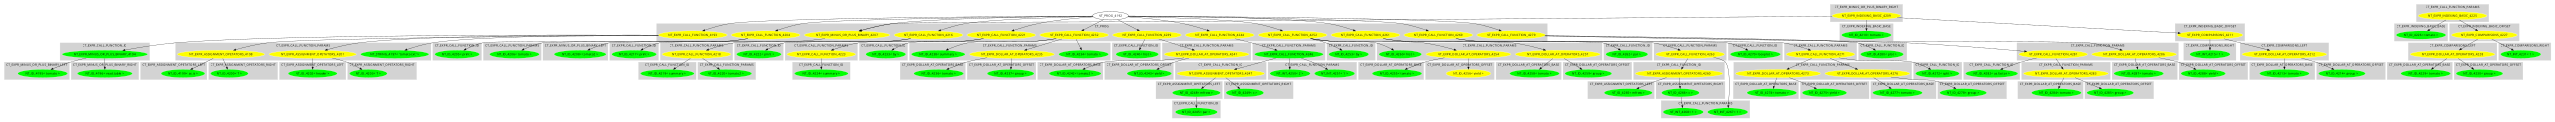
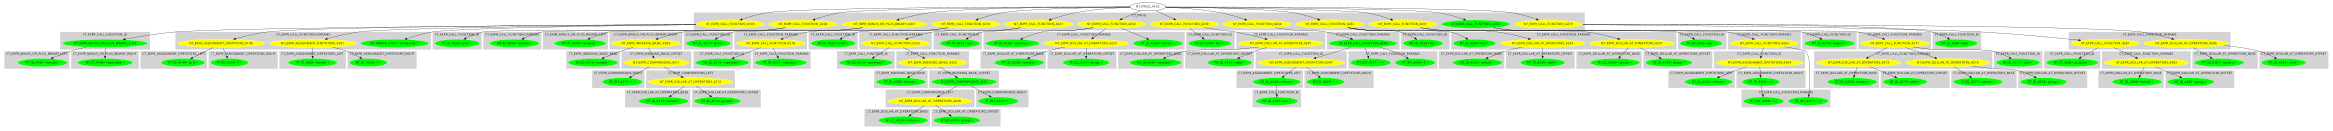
edge "NT_EXPR_INDEXING_BASIC_4209" -> "NT_EXPR_MINUS_OR_PLUS_BINARY_4207": reversed
node "NT_EXPR_CALL_FUNCTION_4269": fillcolor yellow -> green
node "NT_EXPR_COMPARISONS_4227": fillcolor yellow -> green
edge "NT_EXPR_CALL_FUNCTION_4223" -> "NT_EXPR_INDEXING_BASIC_4225": added
node "NT_ID_4256< yield >": fillcolor yellow -> green
node "NT_EXPR_ASSIGNMENT_OPETATORS_4260": label "NT_EXPR_ASSIGNMENT_OPETATORS_4260" -> "NT_EXPR_ASSIGNMENT_OPETATORS_4264"
